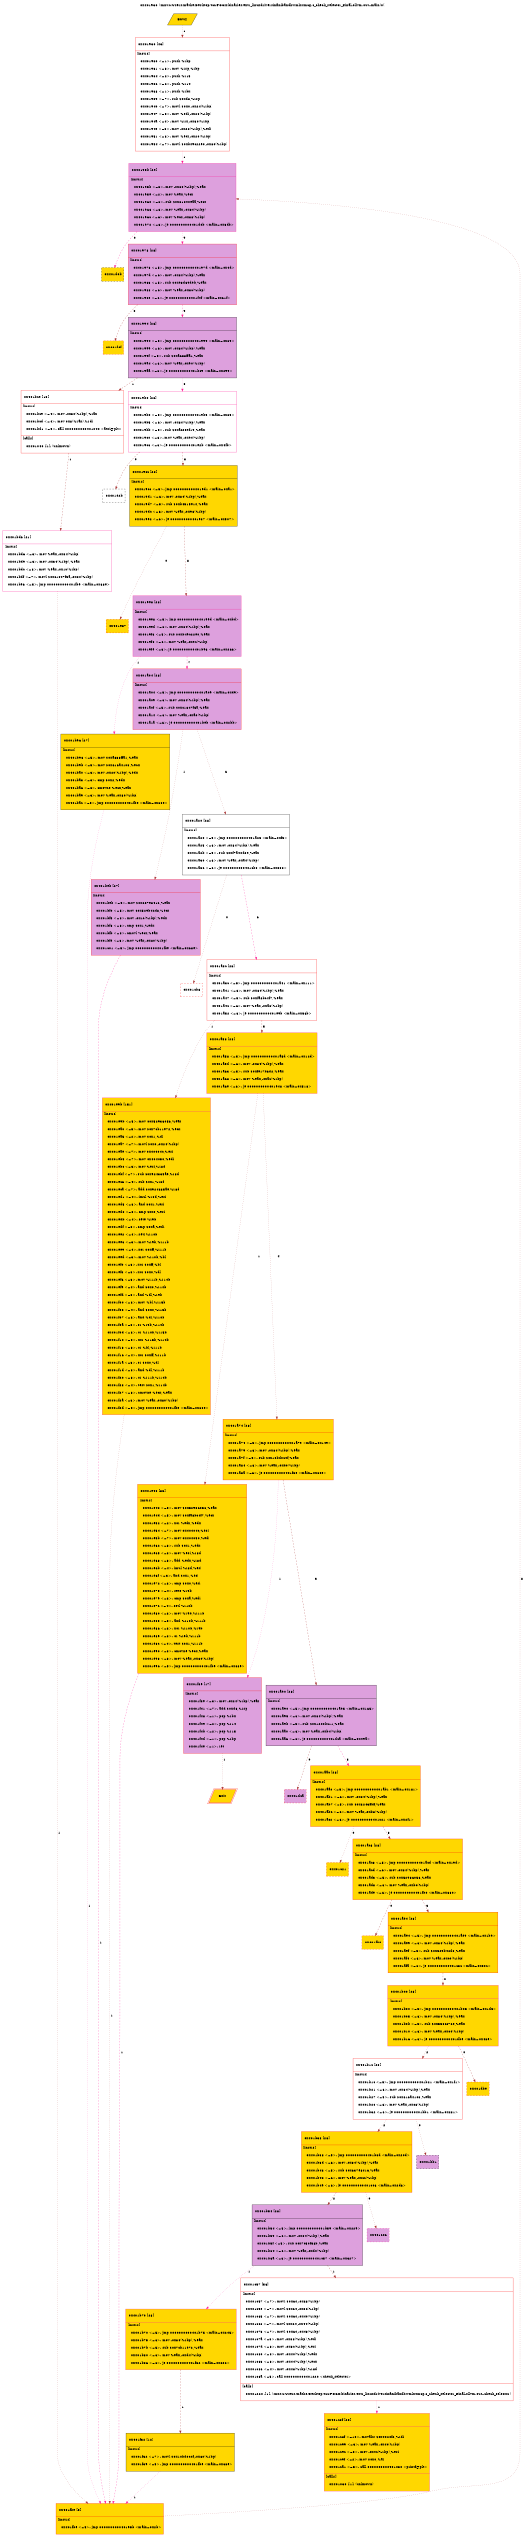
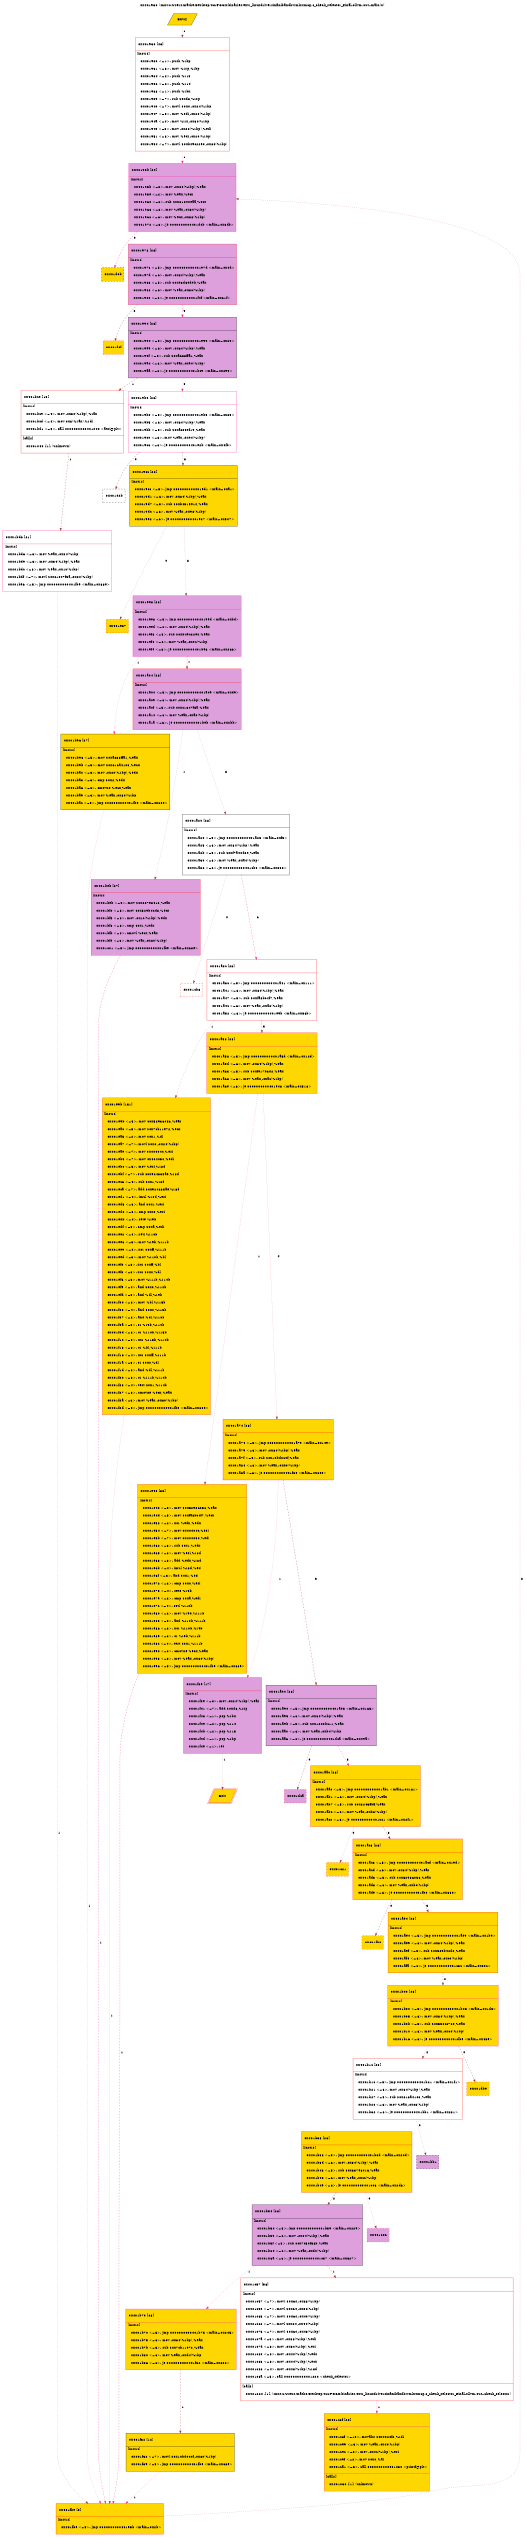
edge "0x40195b [29]" -> "0x401978 [28]": removed, label "9"
edge "0x4019cc [28]" -> "0x4019e8 [28]": style dashed -> dotted
edge "0x4019e8 [28]" -> "0x401a04 [28]": color deeppink -> brown
edge "0x401b1c [28]" -> "0x401b38 [28]": removed, label "2"
